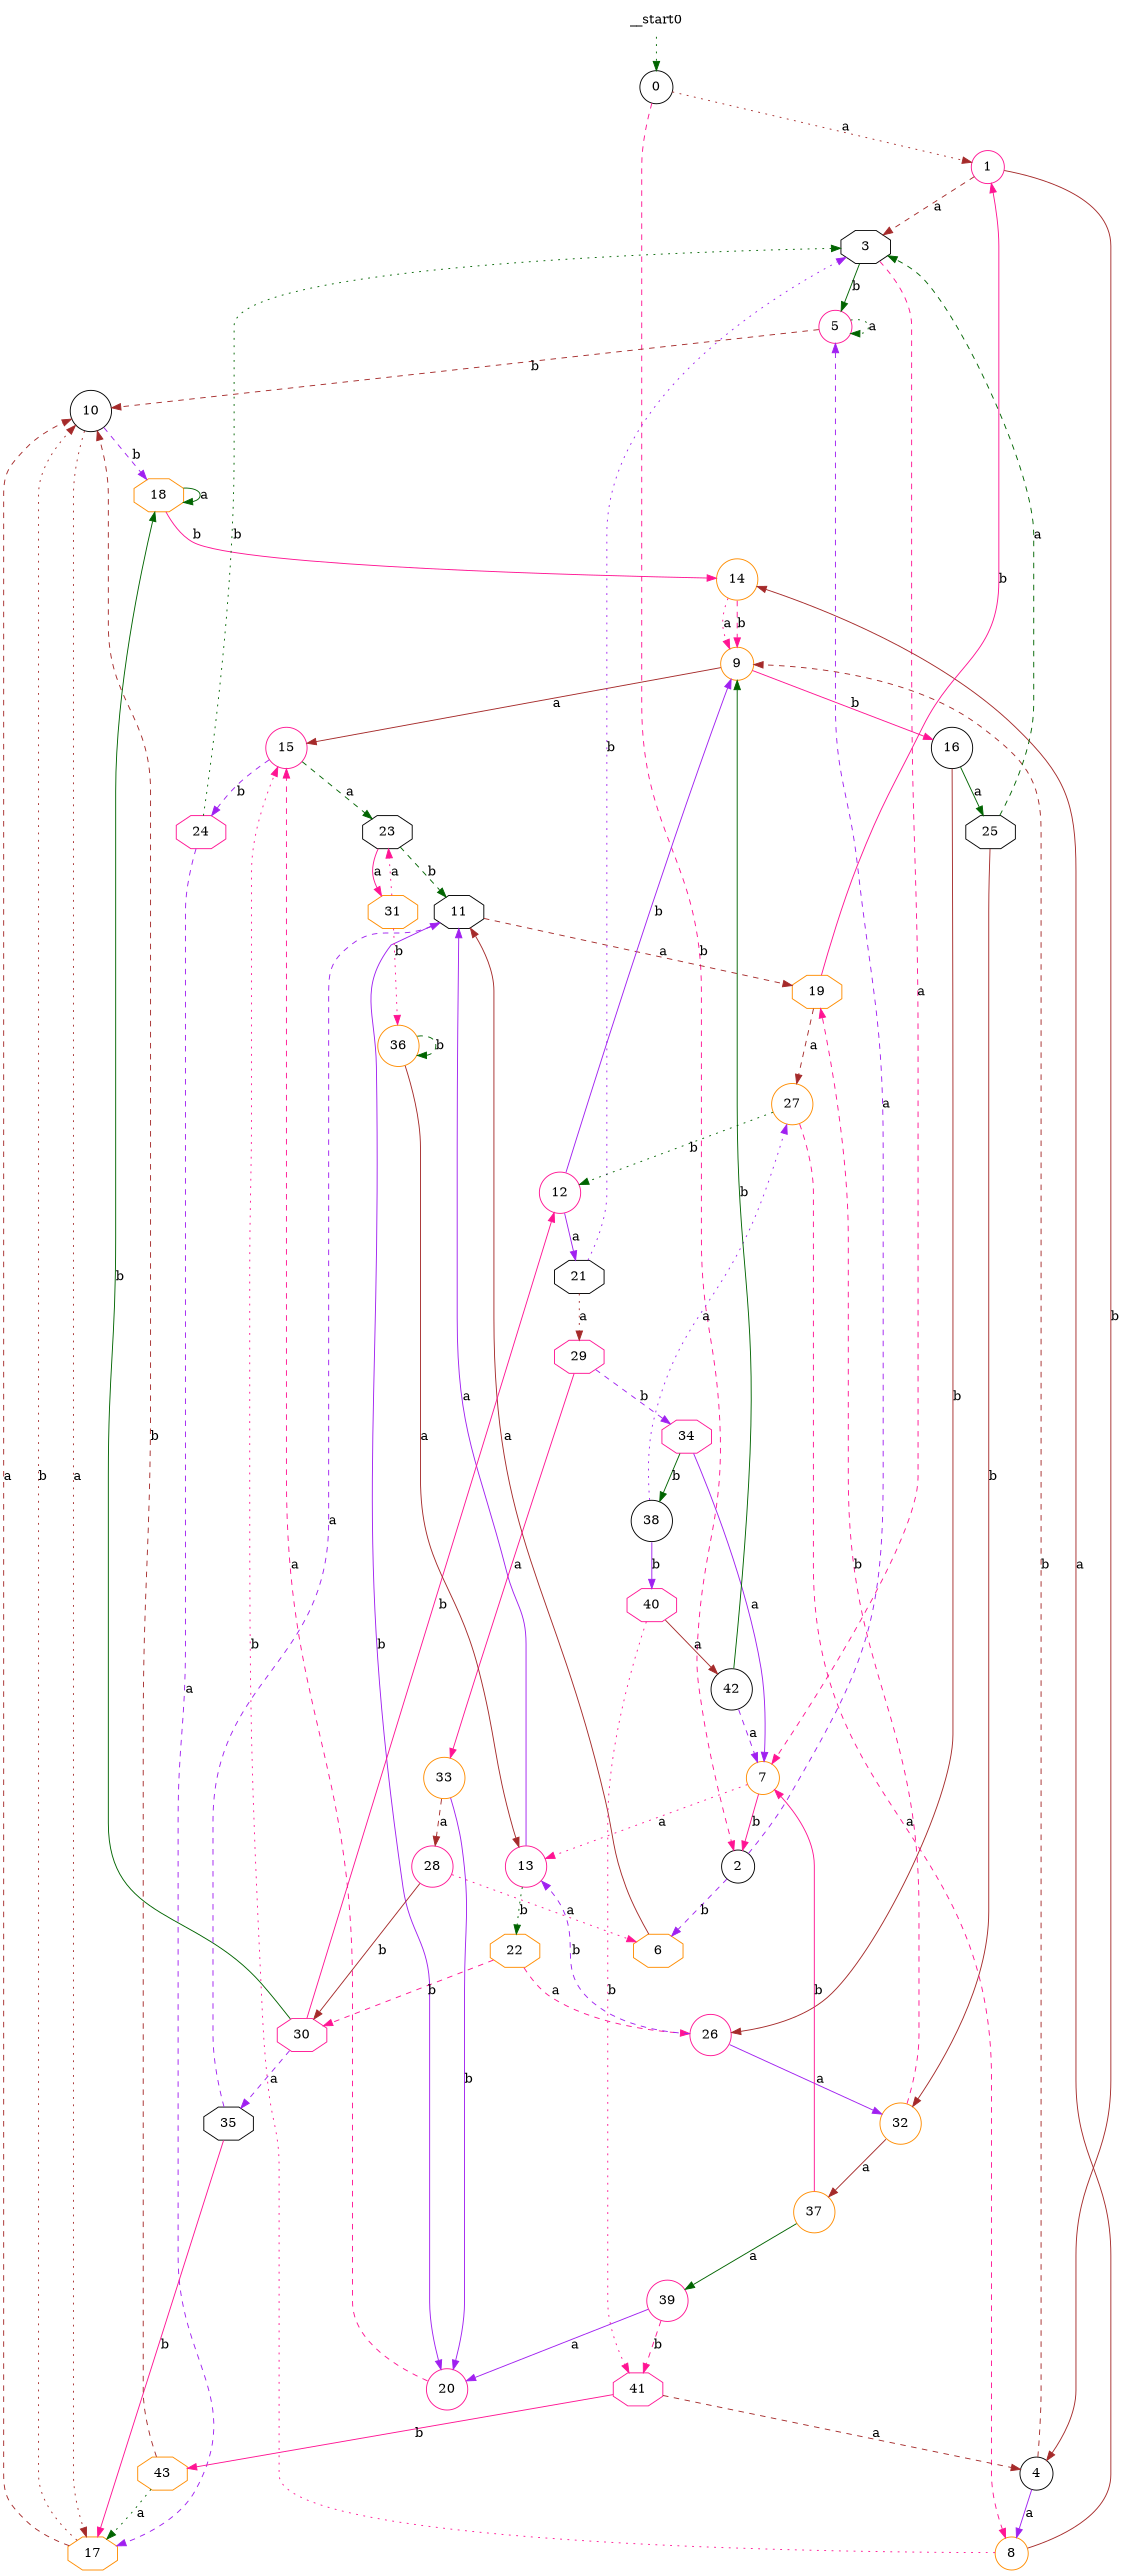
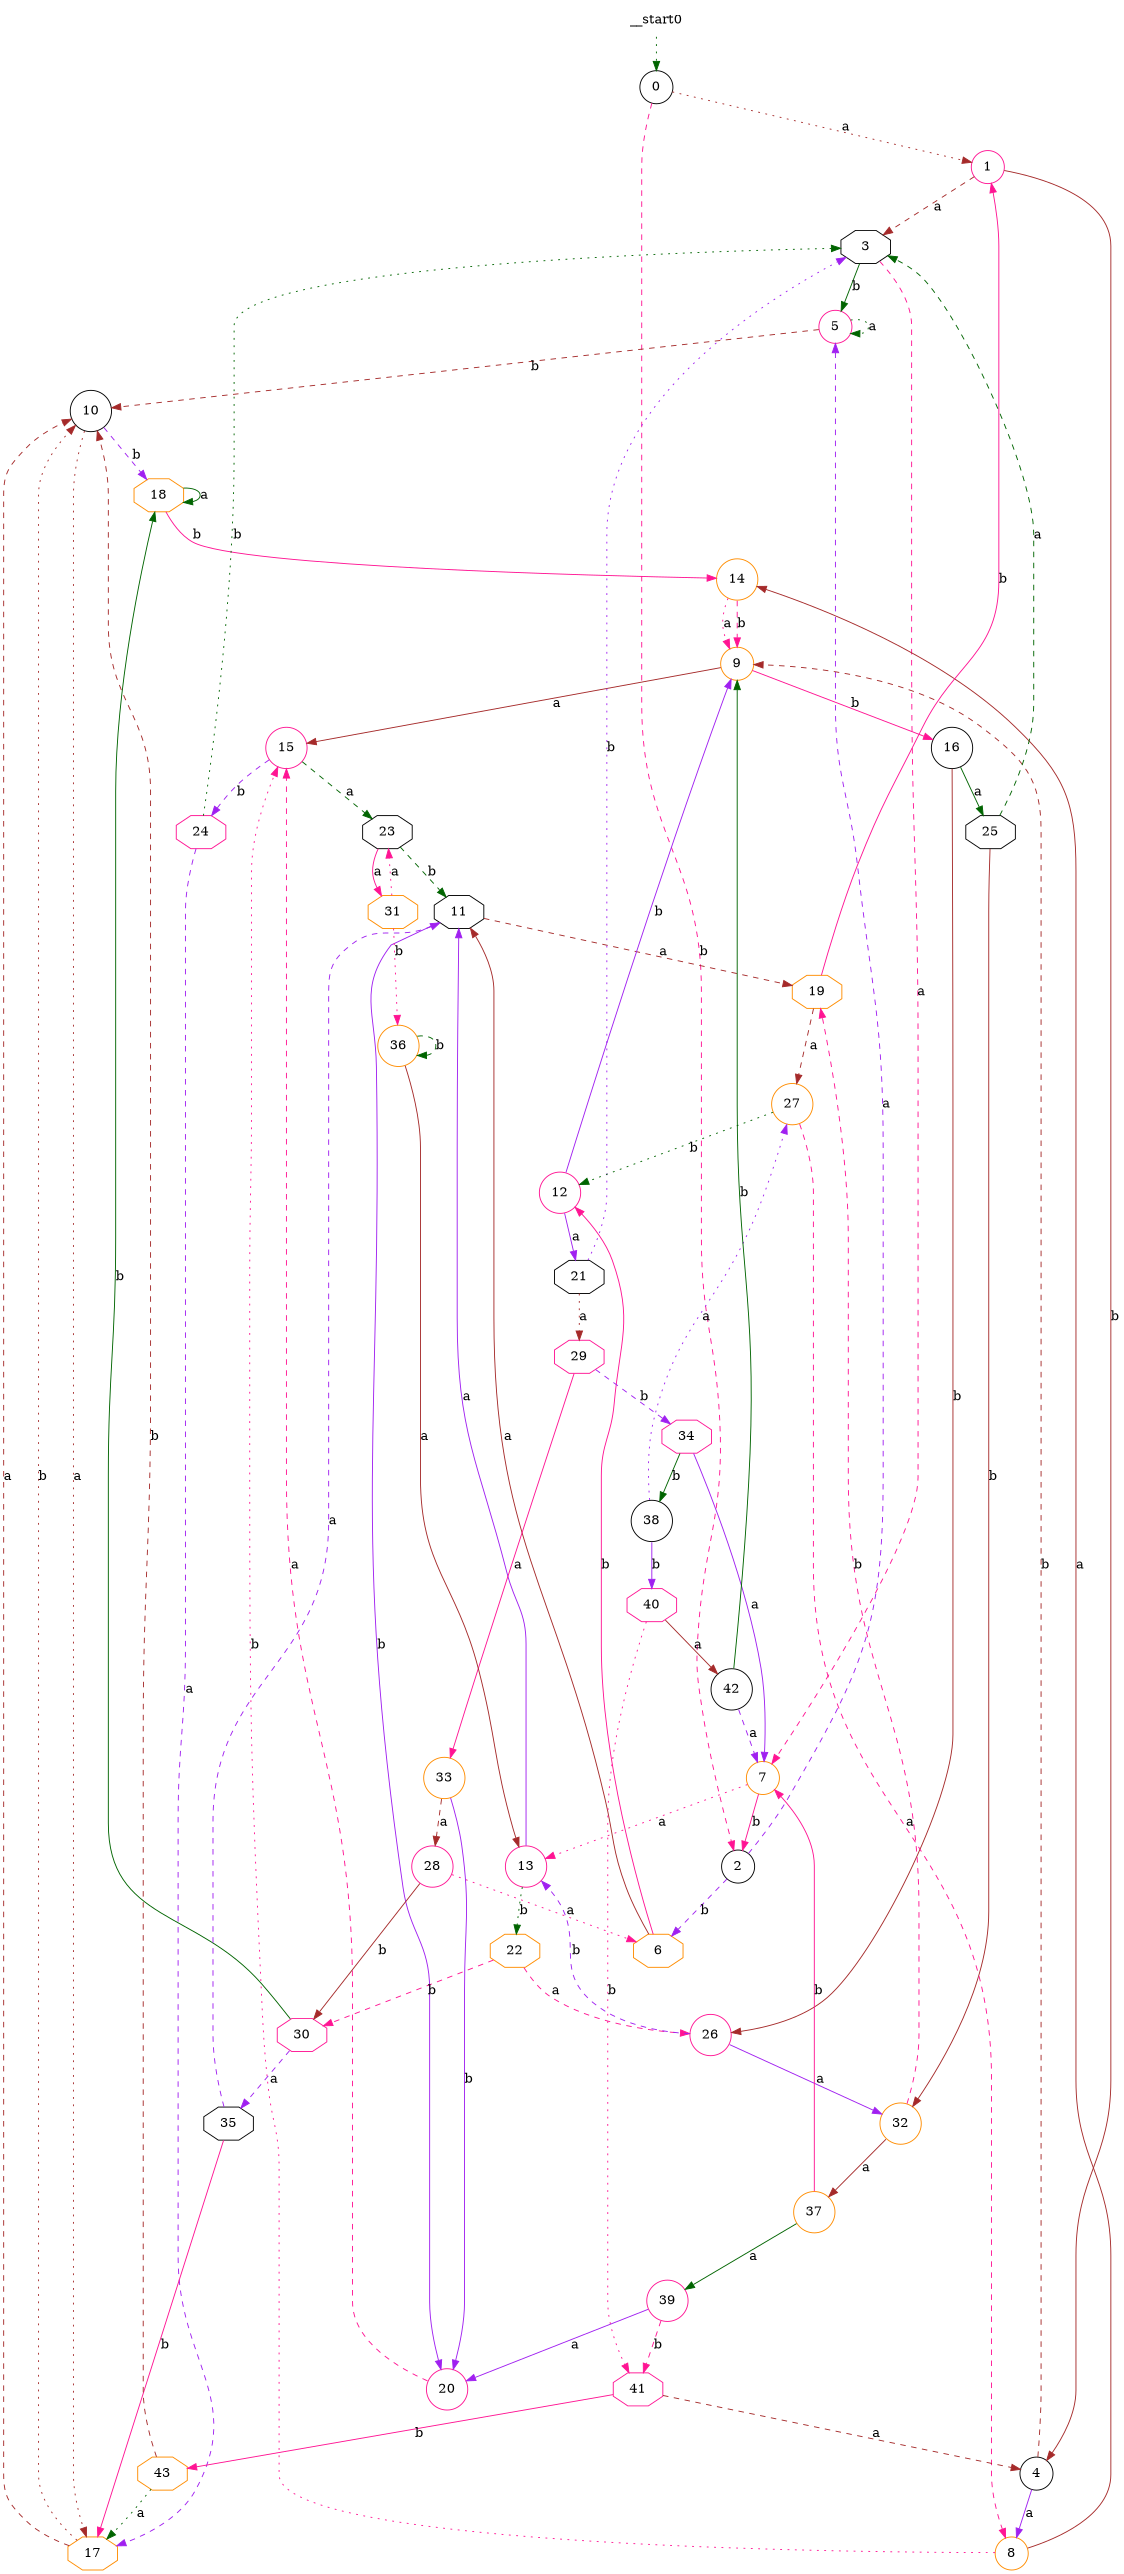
edge "30" -> "12": now "6" -> "12"
